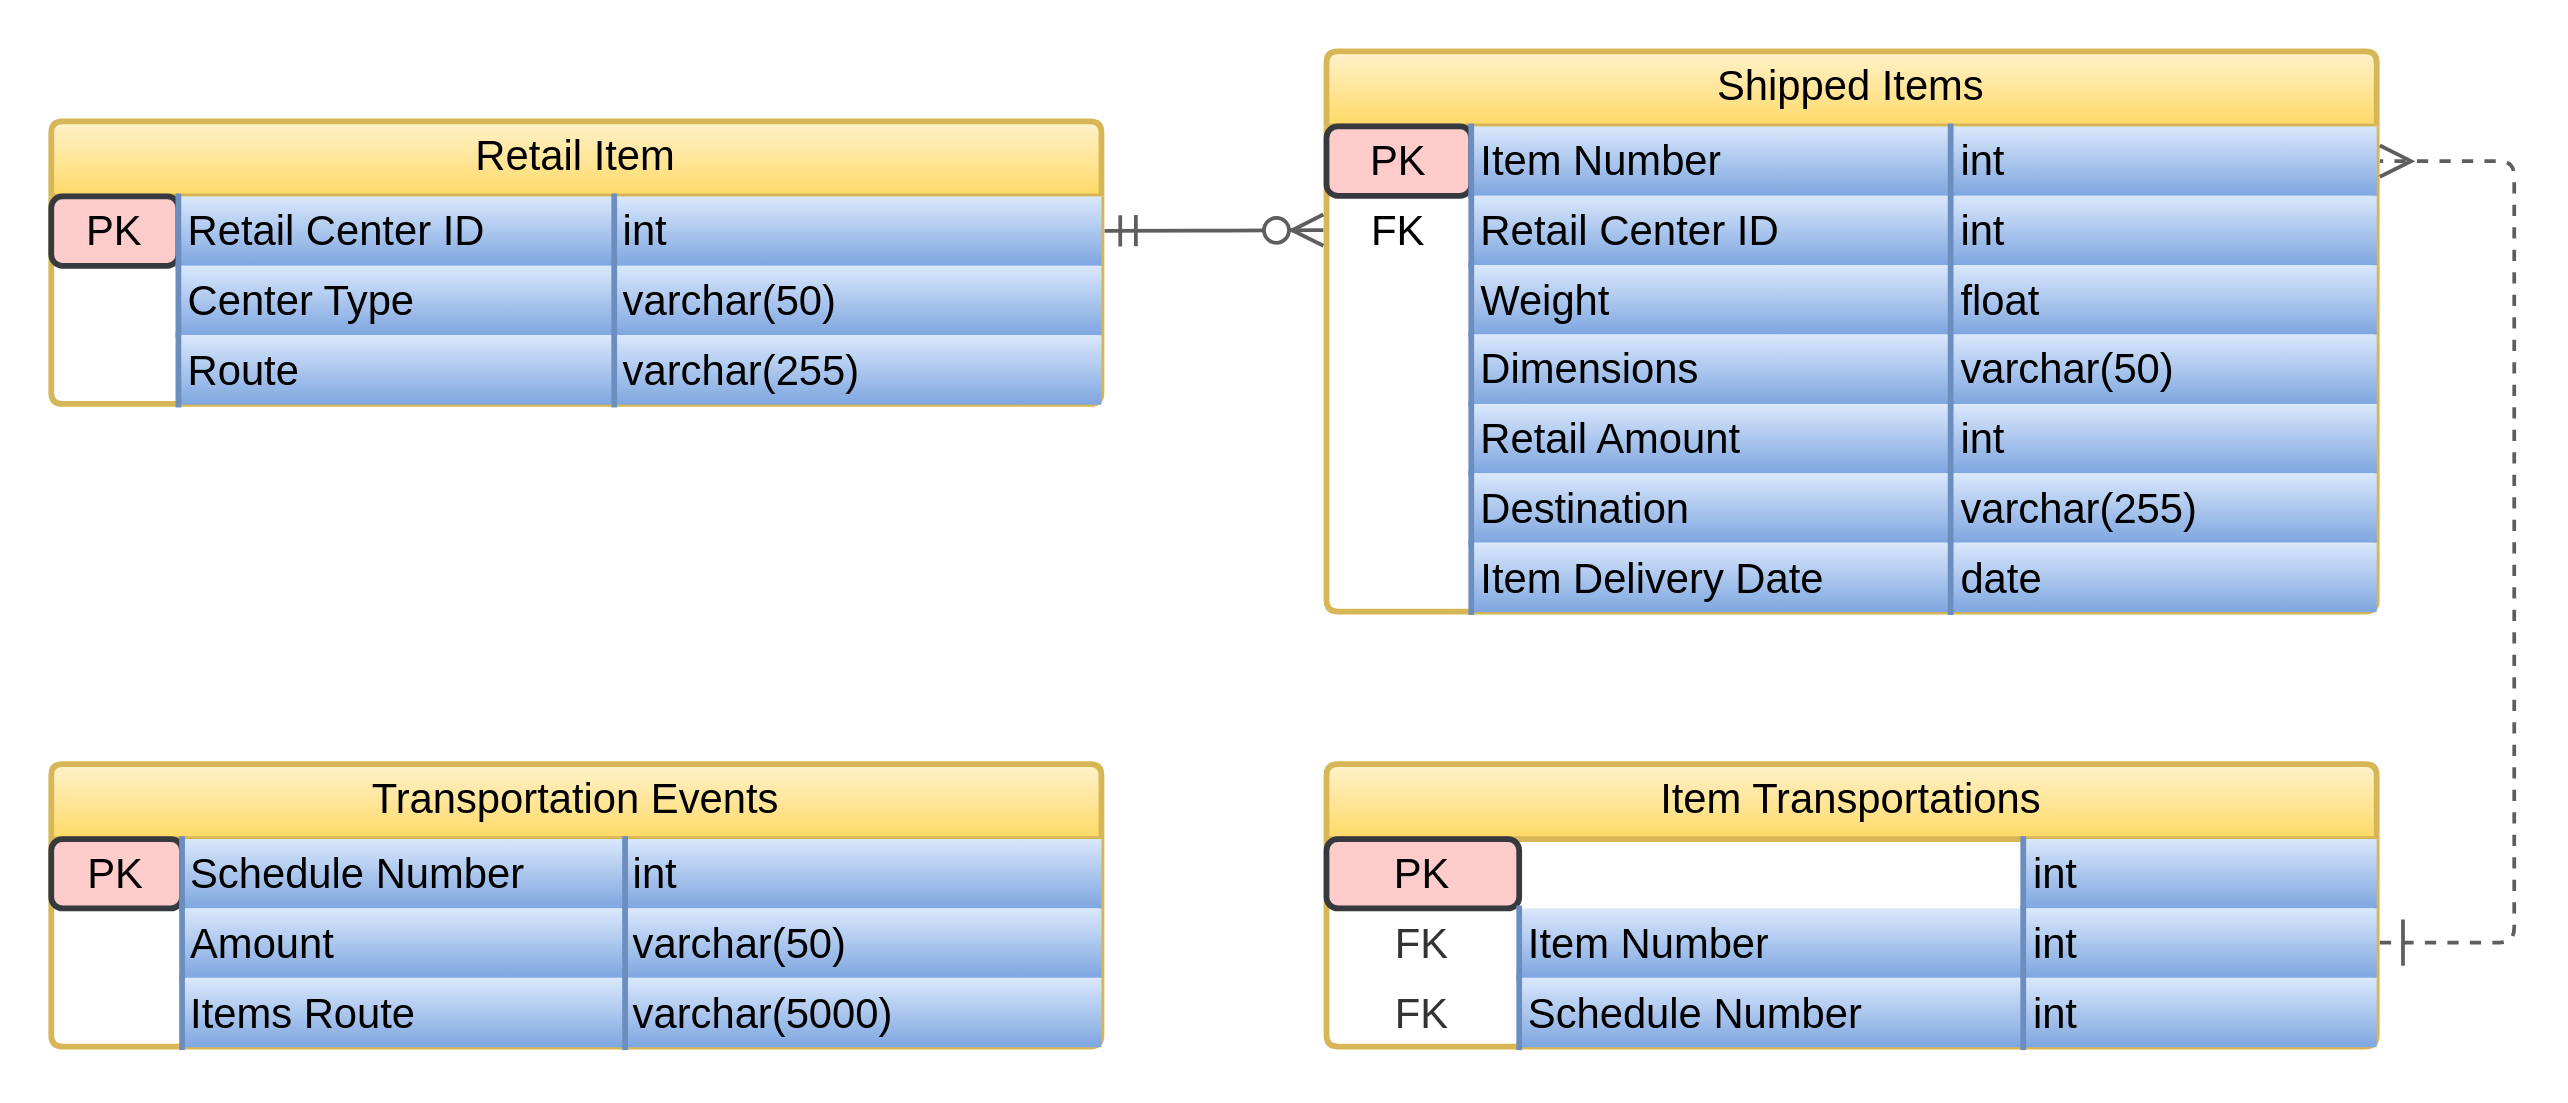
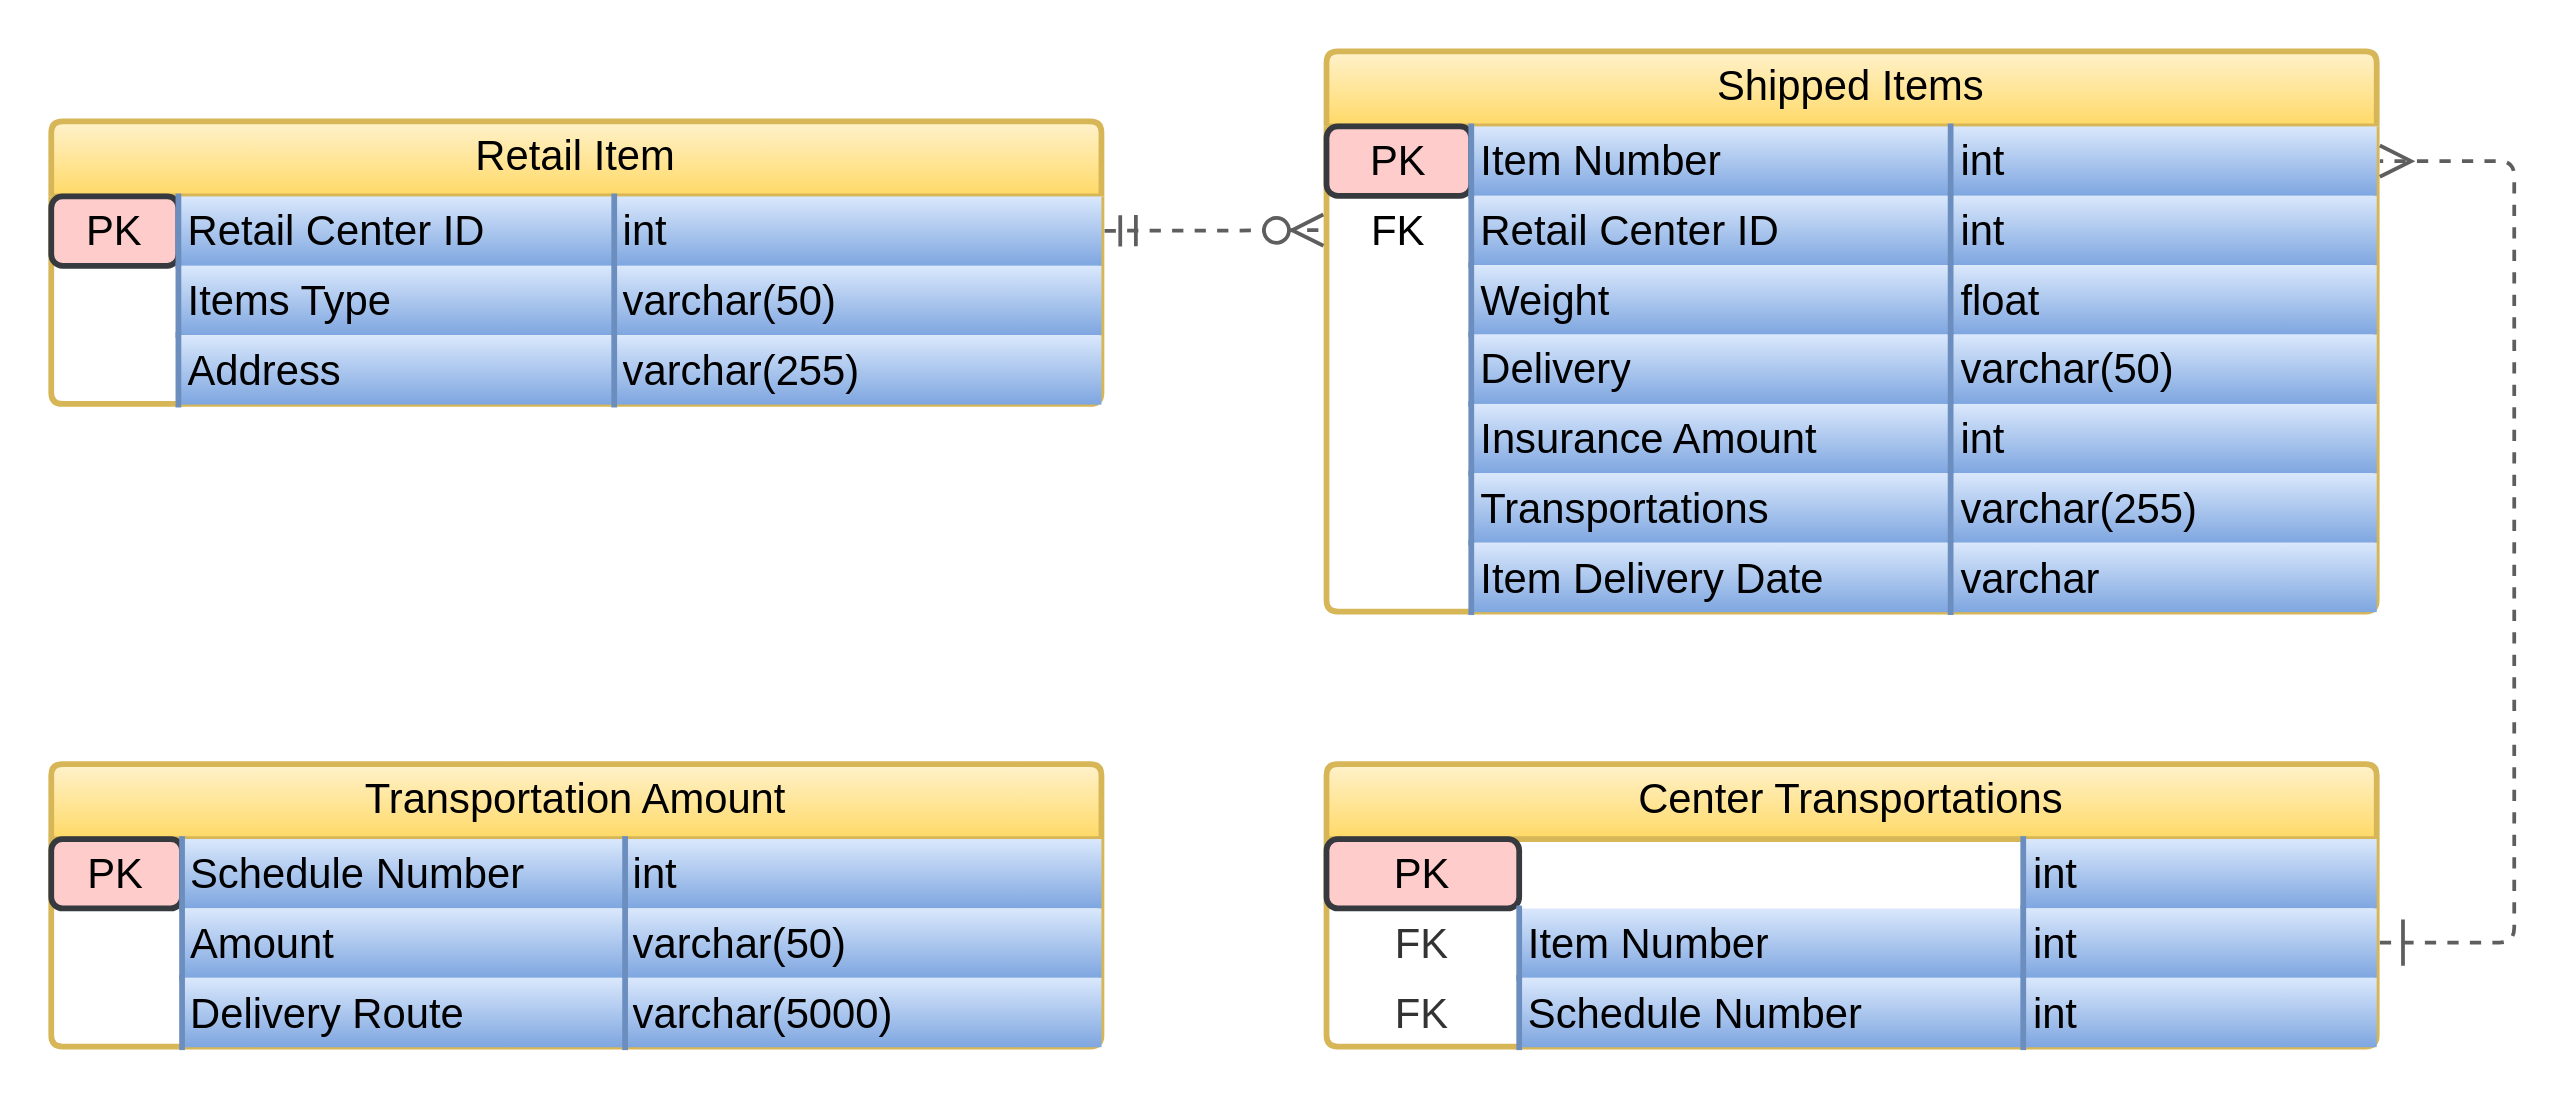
edge "Retail Item" -- "Shipped Items": style solid -> dashed
node "Center Type": label "Center Type" -> "Items Type"
node "Dimensions": label "Dimensions" -> "Delivery"
node "Route": label "Route" -> "Address"
node "Retail Amount": label "Retail Amount" -> "Insurance Amount"
node "Destination": label "Destination" -> "Transportations"
node "date": label "date" -> "varchar"
node "Transportation Events": label "Transportation Events" -> "Transportation Amount"
node "Item Transportations": label "Item Transportations" -> "Center Transportations"
node "Items Route": label "Items Route" -> "Delivery Route"
